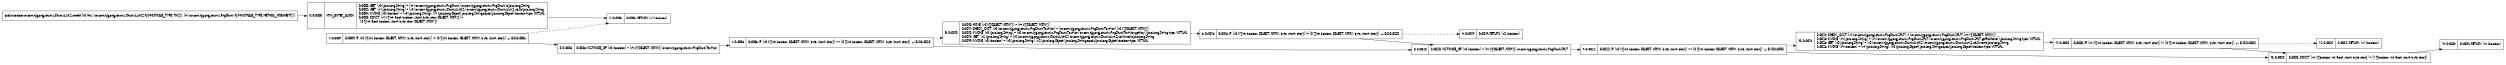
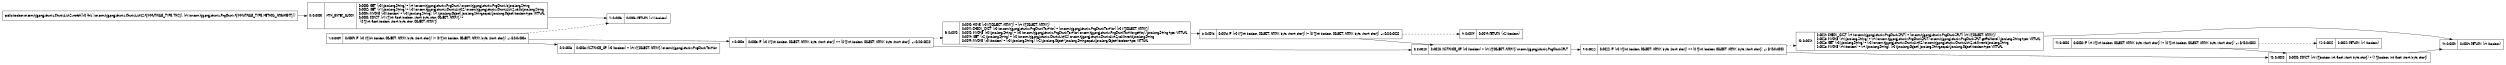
edge "5: 0x0010" -> "6: 0x001d": style dashed -> solid
edge "10: 0x0024" -> "11: 0x0030": now "10: 0x0024" -> "14: 0x0034"
edge "3: 0x000c" -> "4: 0x000e": now "1: 0x0009" -> "4: 0x000e"
